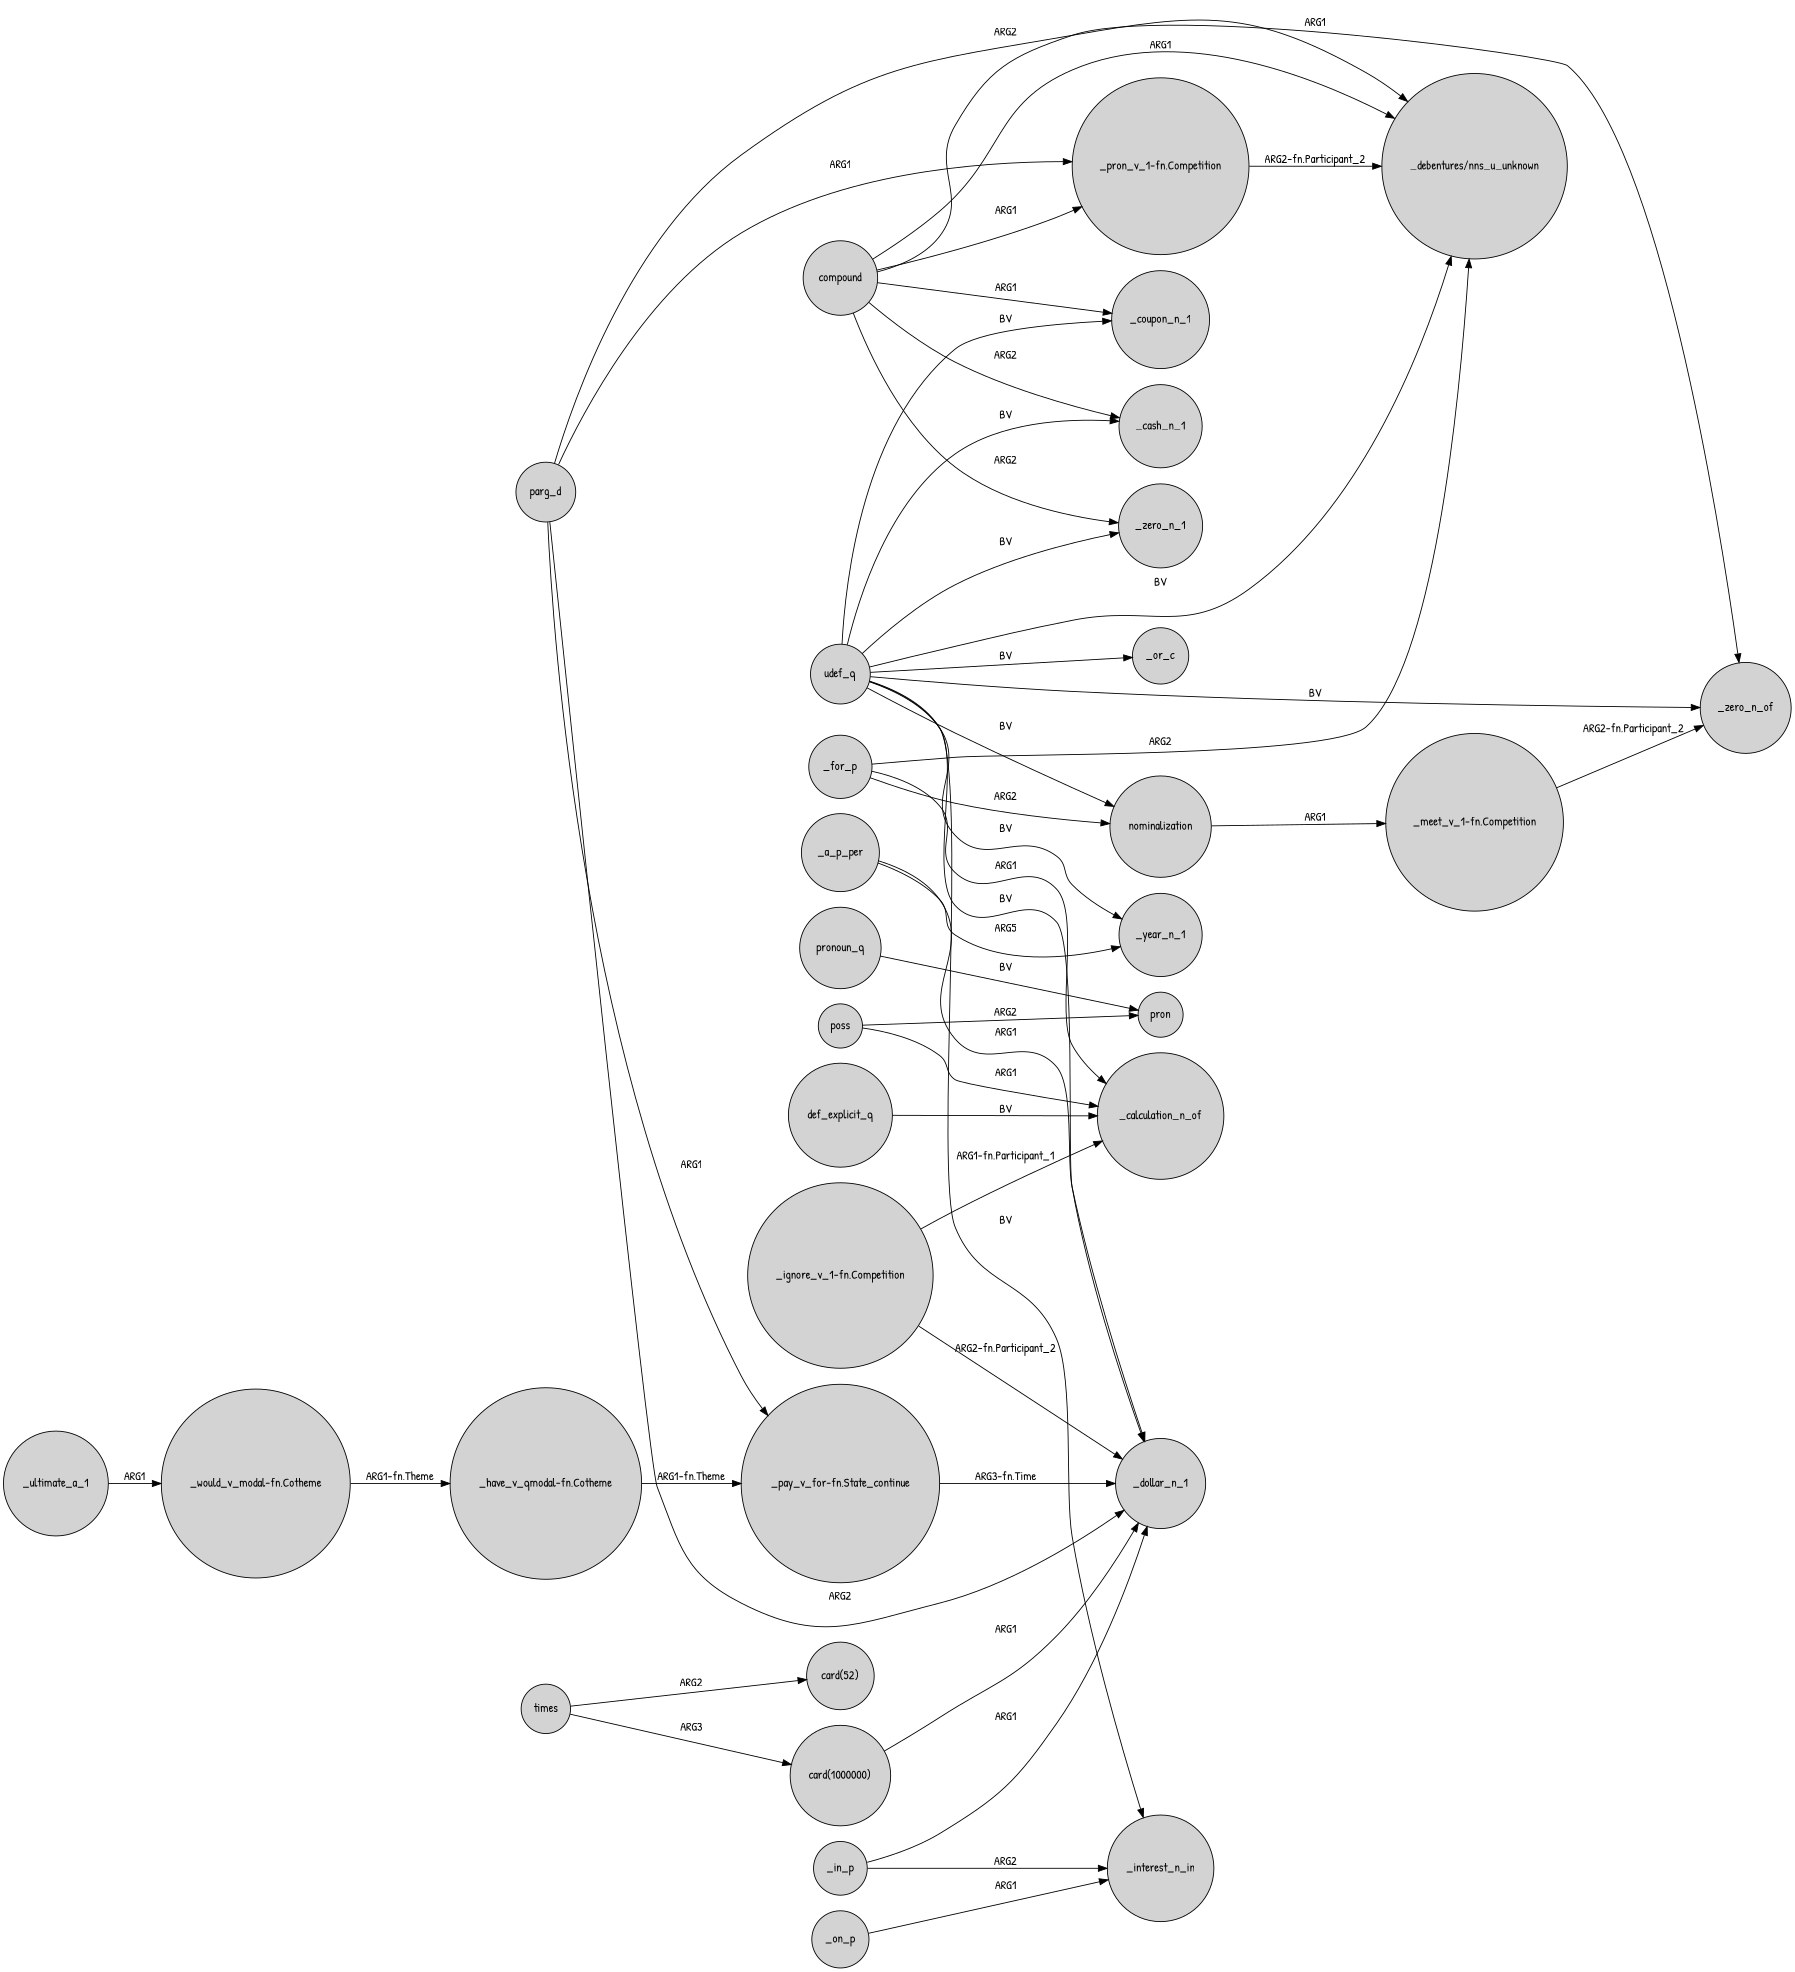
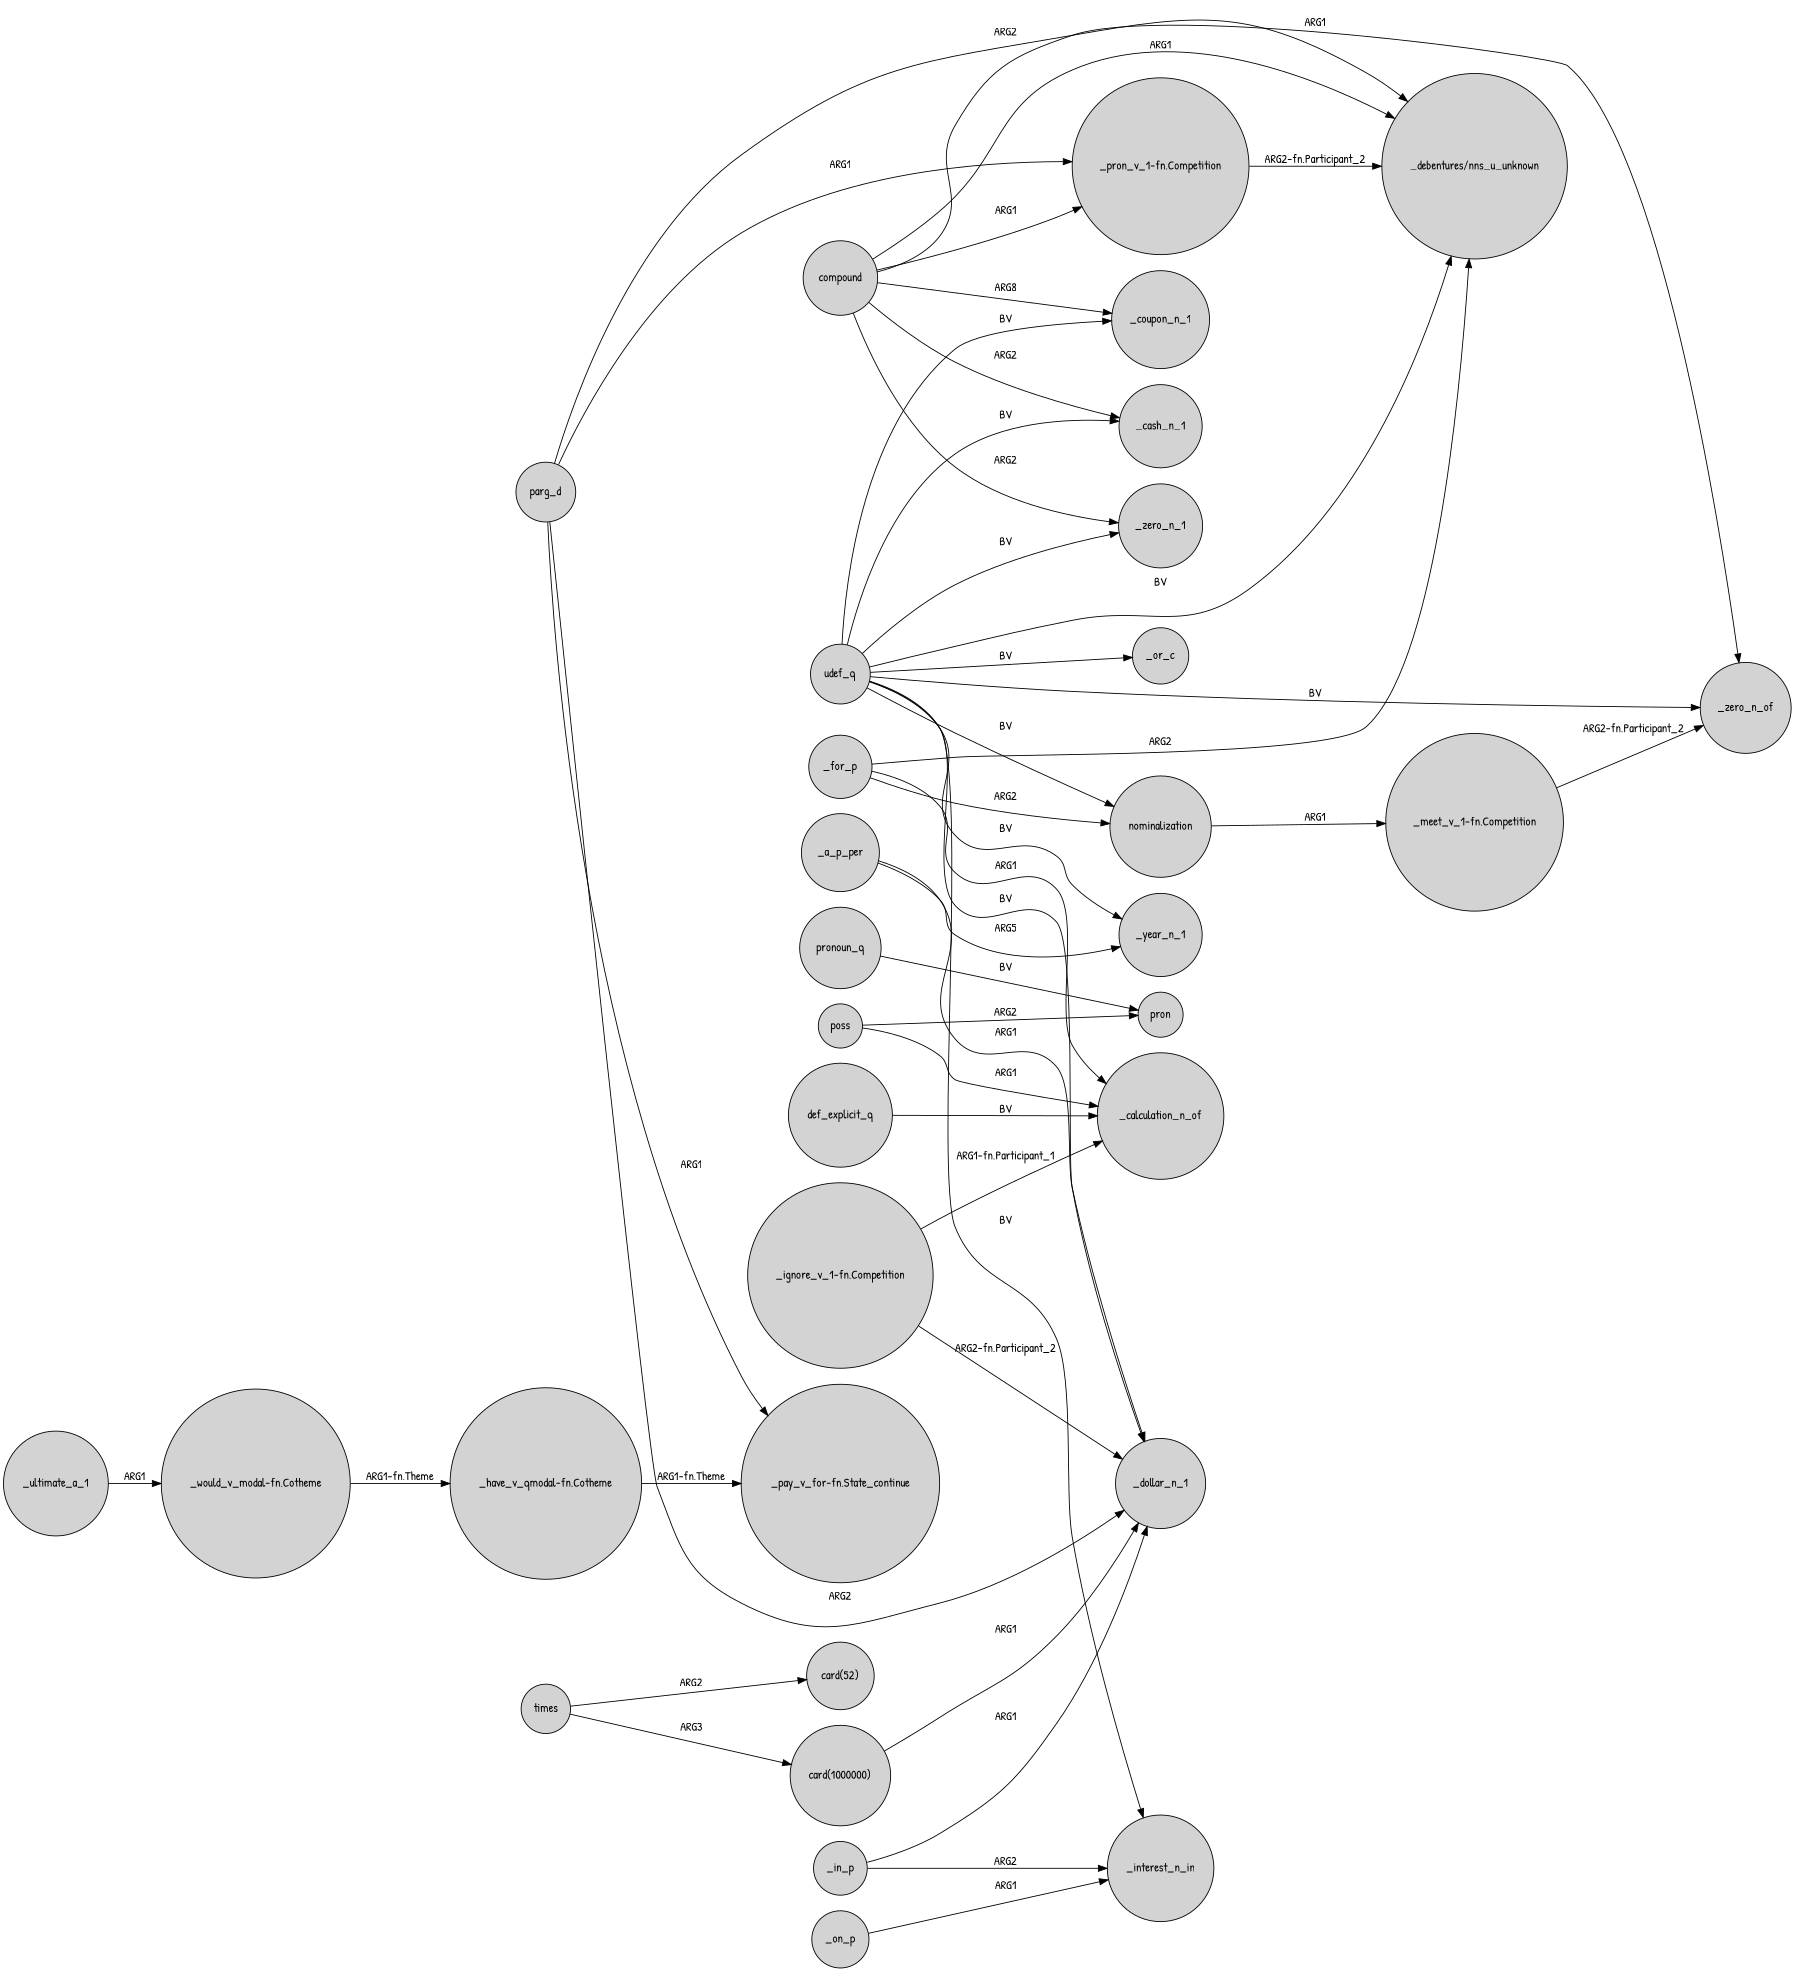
edge "compound" -> "_coupon_n_1": label "ARG1" -> "ARG8"
edge "_pay_v_for-fn.State_continue" -> "_dollar_n_1": removed, label "ARG3-fn.Time"
